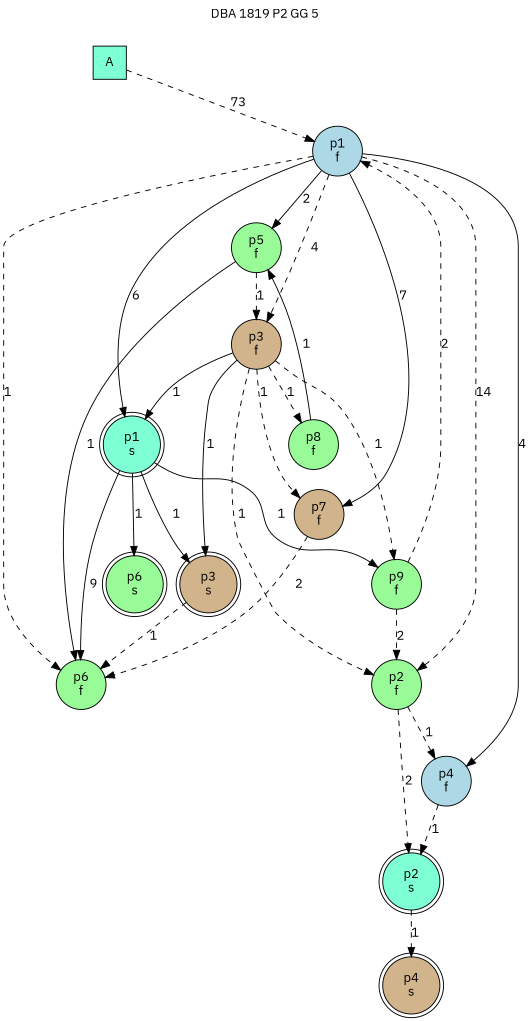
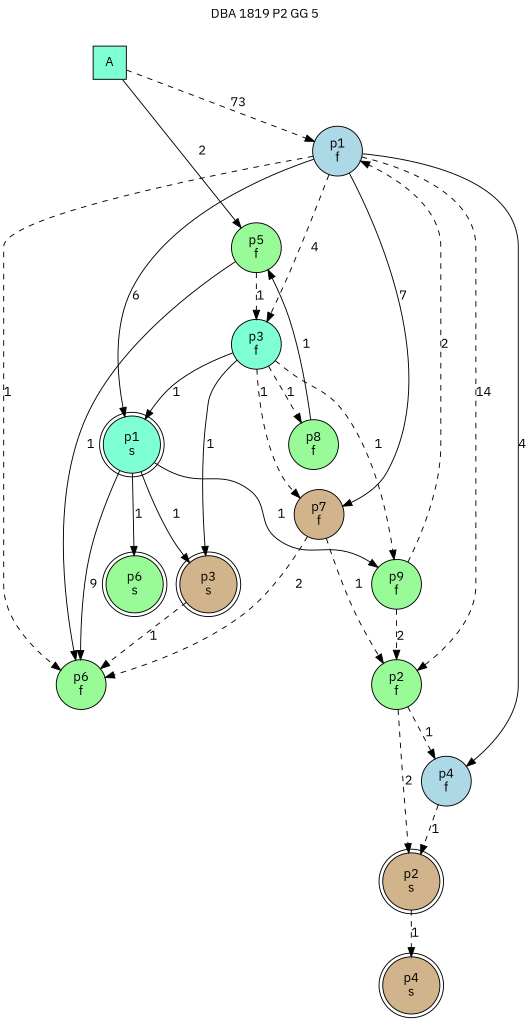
edge "p1 f" -> "p5 f": now "A" -> "p5 f"
node "p3 f": fillcolor tan -> aquamarine
edge "p3 f" -> "p2 f": now "p7 f" -> "p2 f"
node "p2 s": fillcolor aquamarine -> tan
